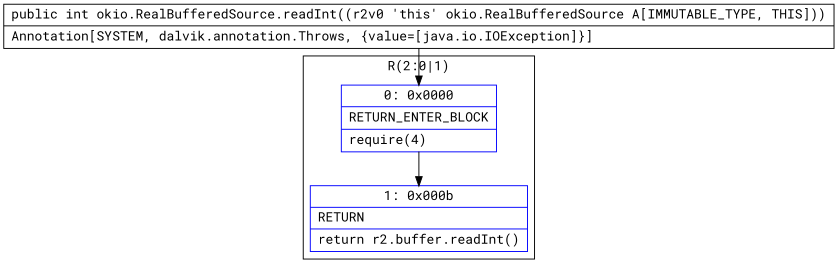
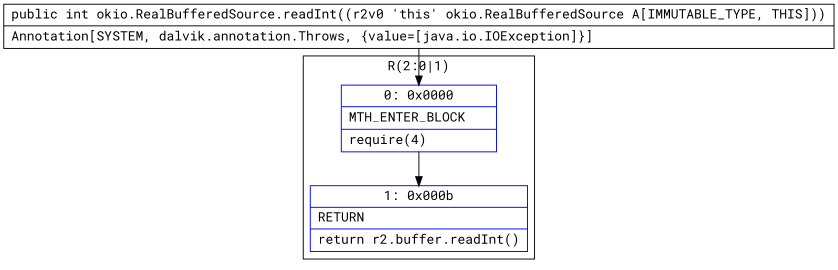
node "0: 0x0000": text "RETURN_ENTER_BLOCK" -> "MTH_ENTER_BLOCK"
